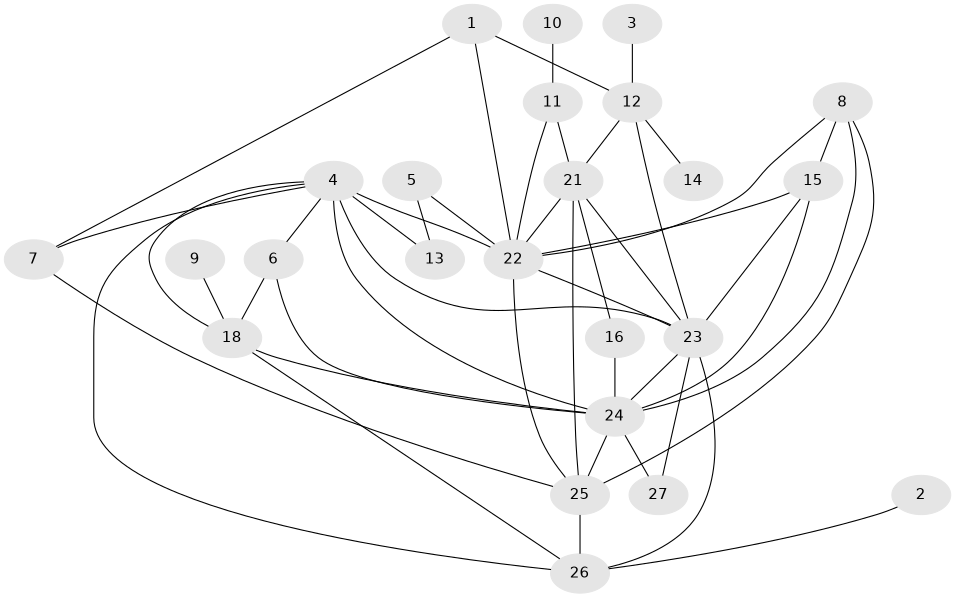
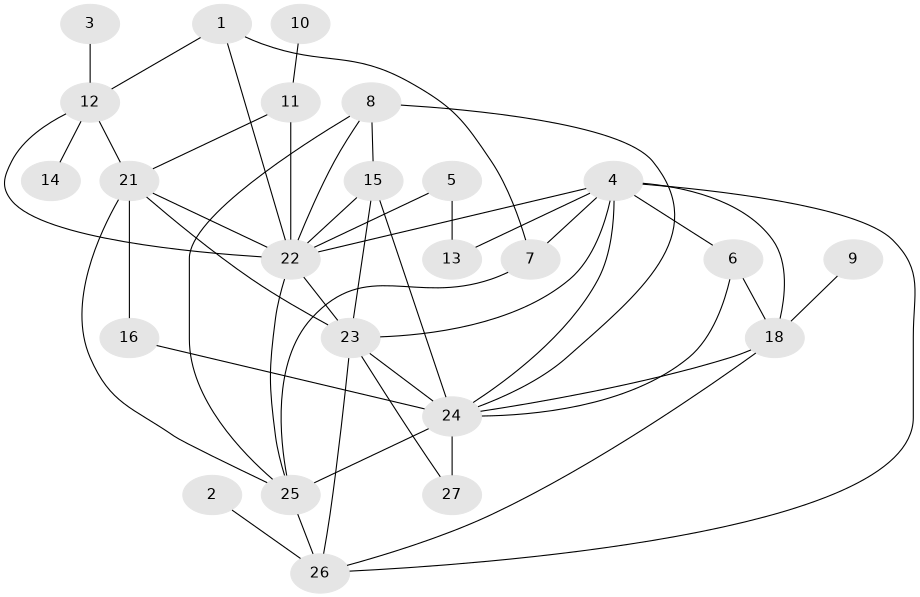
edge "12" -- "23": now "12" -- "22"
